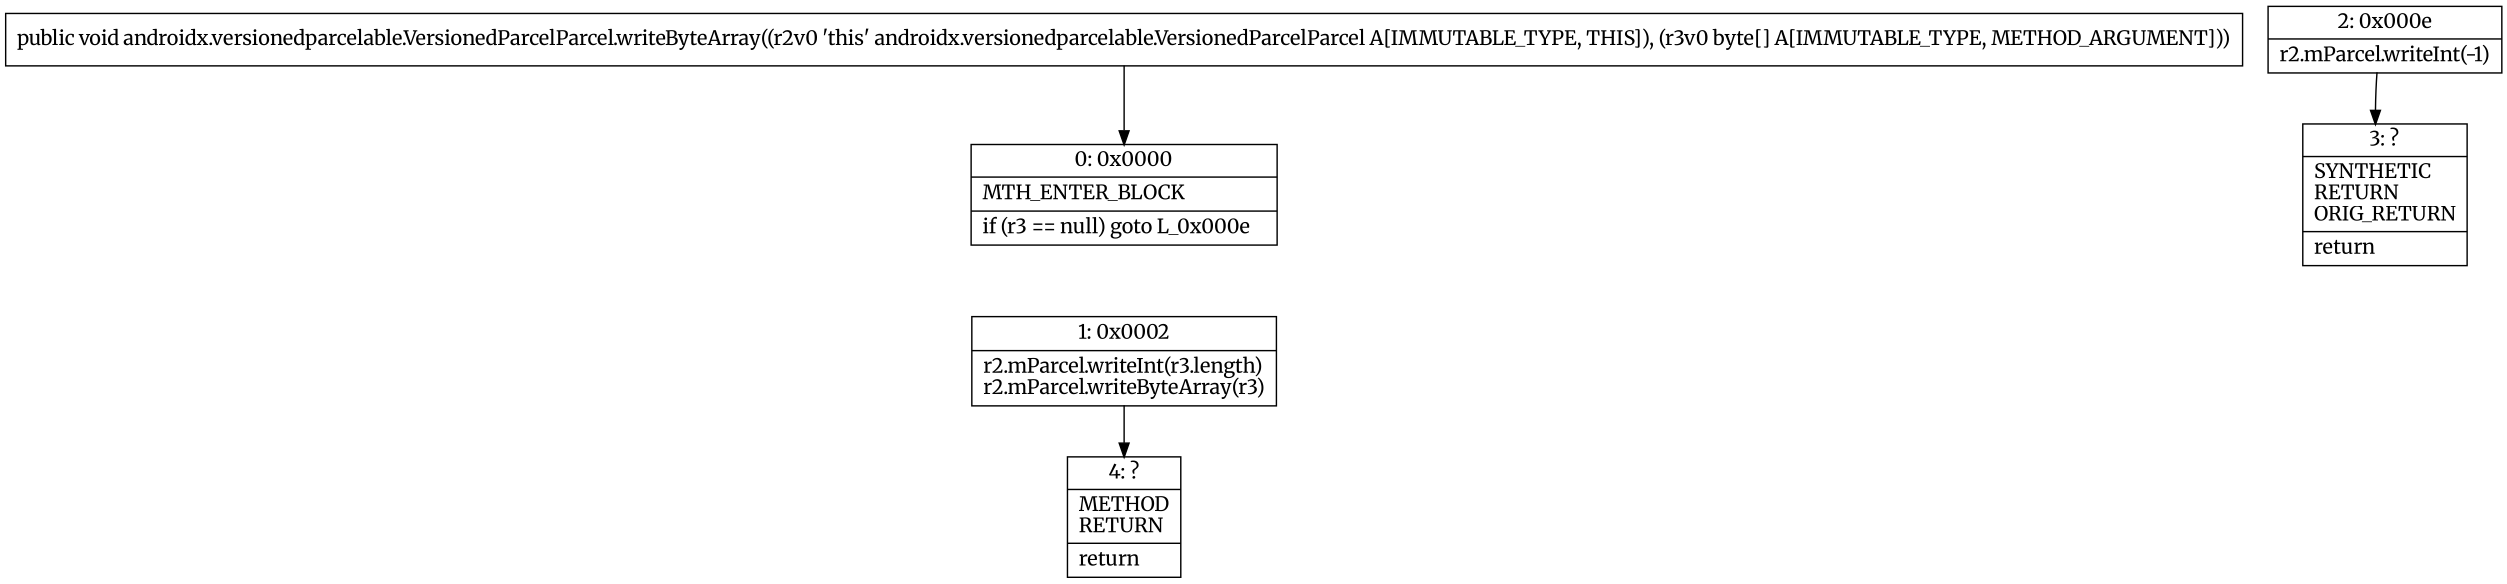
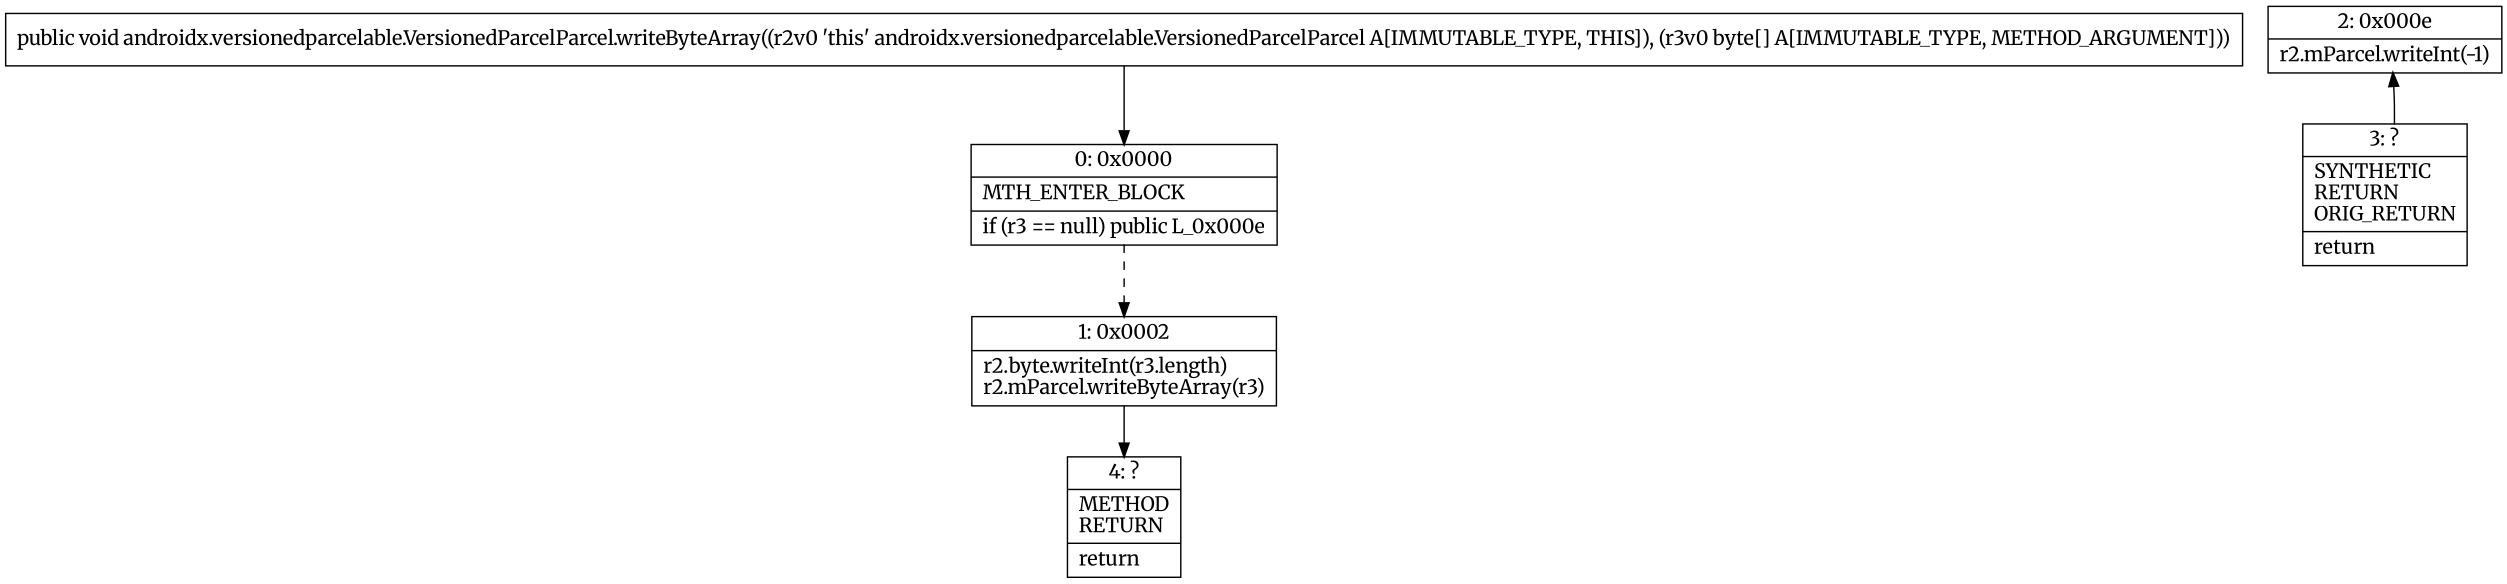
edge "2: 0x000e" -> "3: ?": reversed
node "0: 0x0000": text "if (r3 == null) goto L_0x000e" -> "if (r3 == null) public L_0x000e"
edge "0: 0x0000" -> "1: 0x0002": added
node "1: 0x0002": text "r2.mParcel.writeInt(r3.length)" -> "r2.byte.writeInt(r3.length)"
